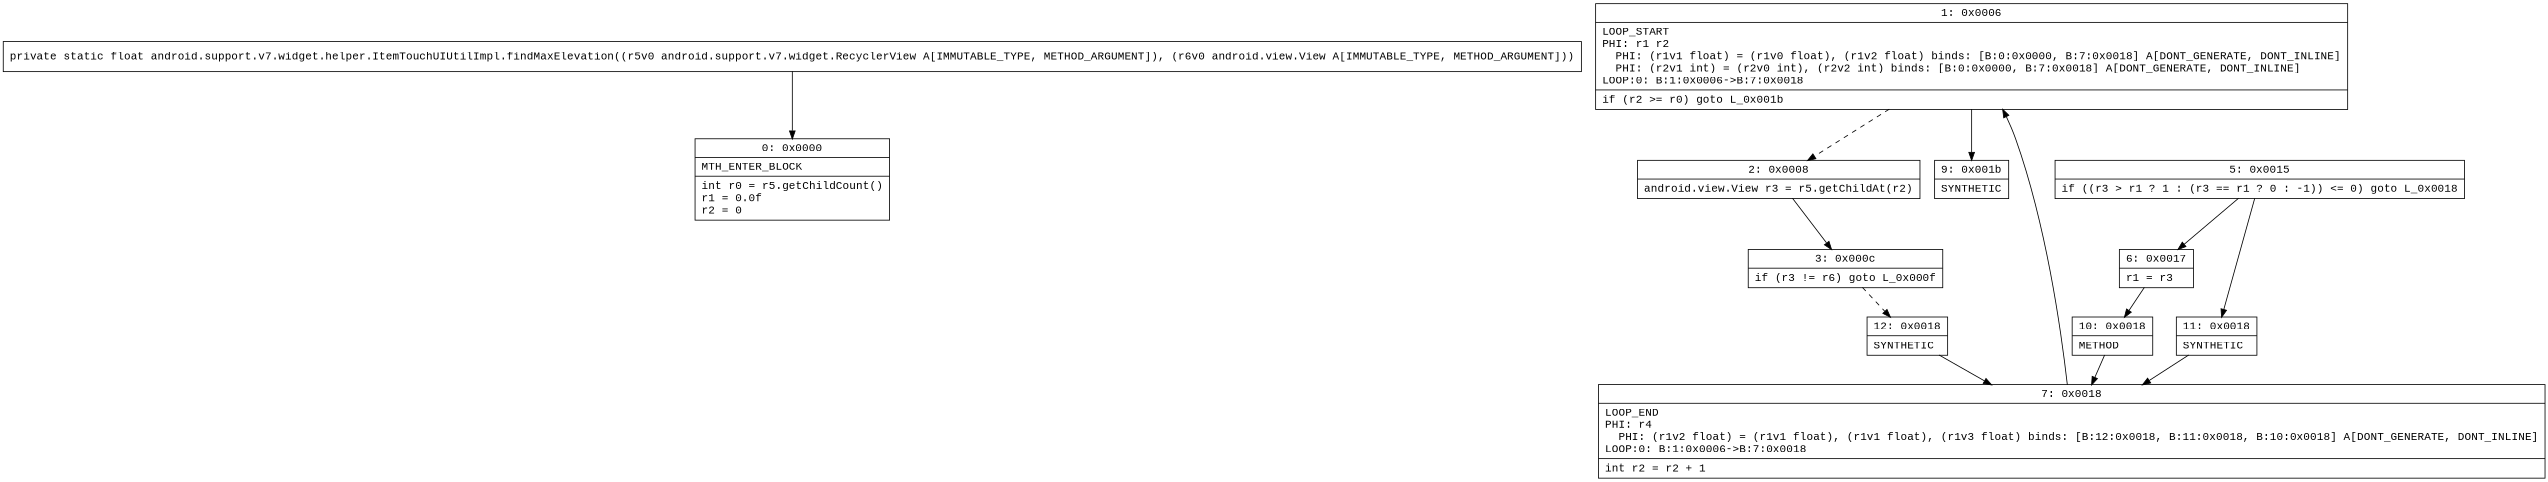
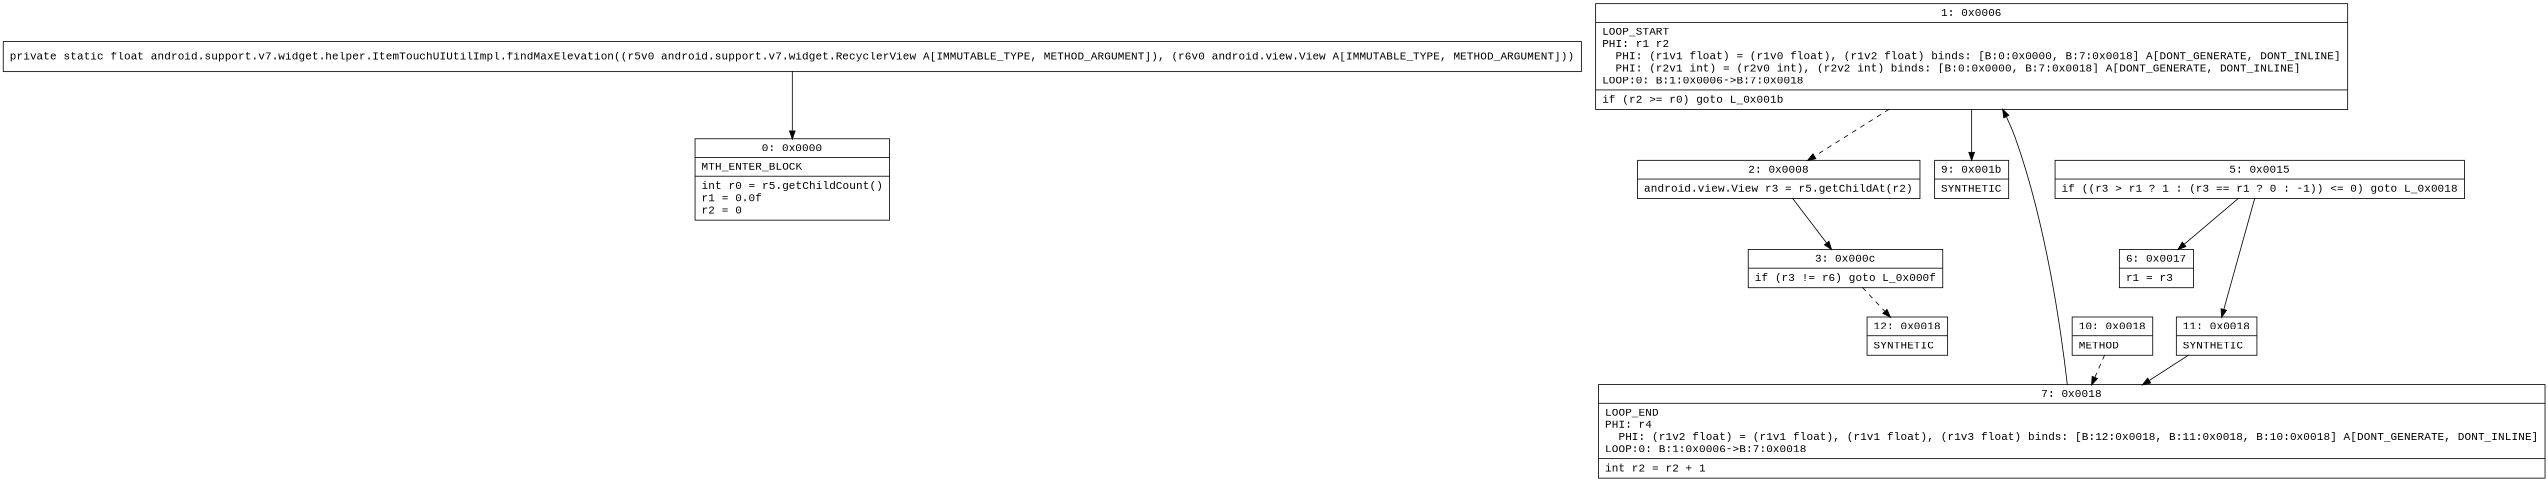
edge "6: 0x0017" -> "10: 0x0018": removed
edge "10: 0x0018" -> "7: 0x0018": style solid -> dashed
edge "12: 0x0018" -> "7: 0x0018": removed
